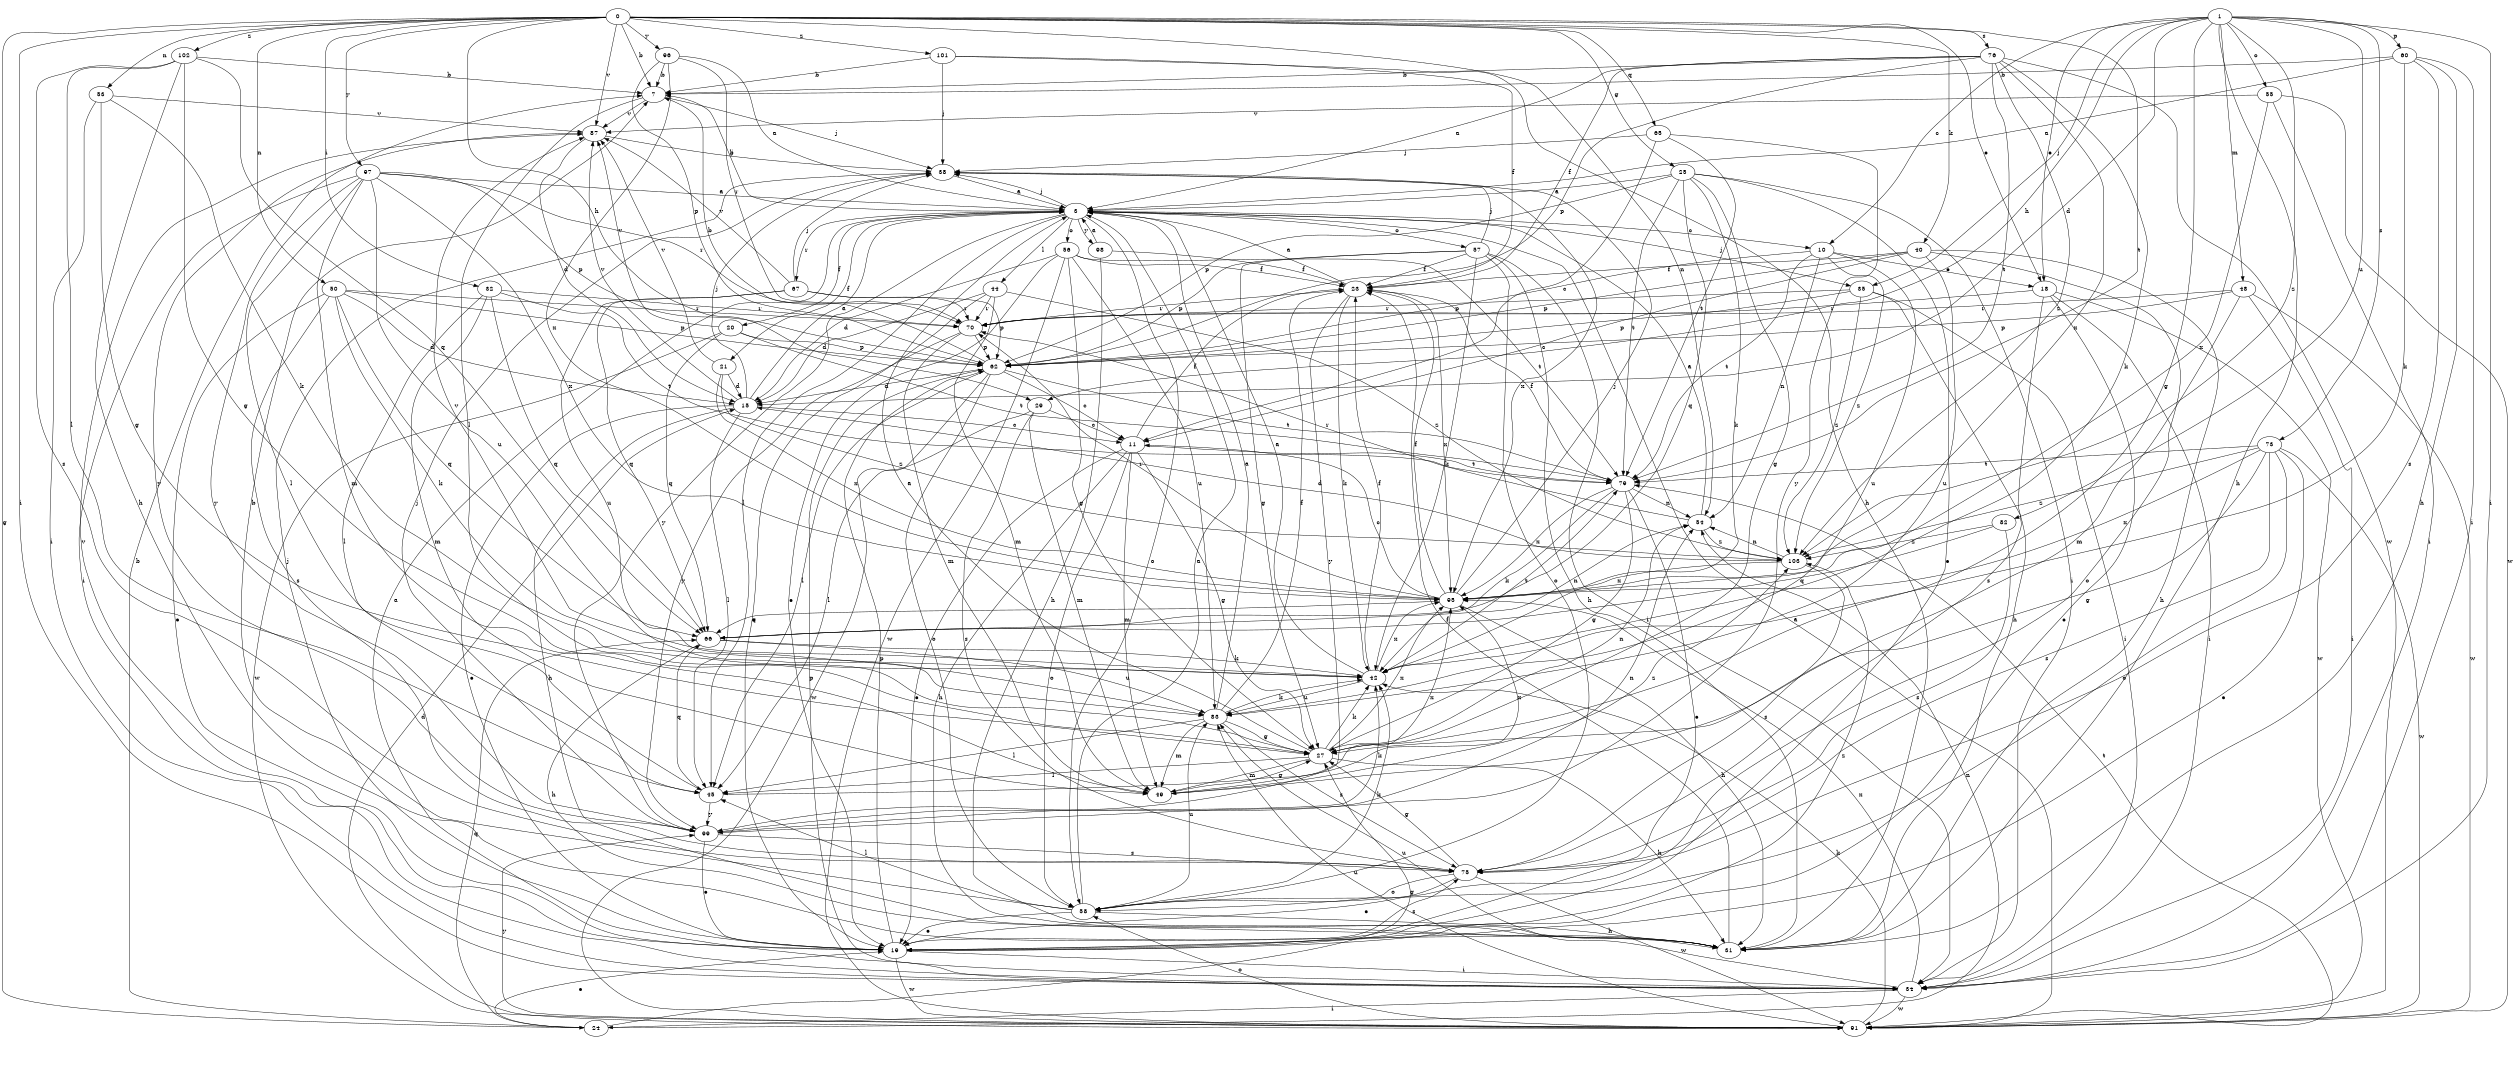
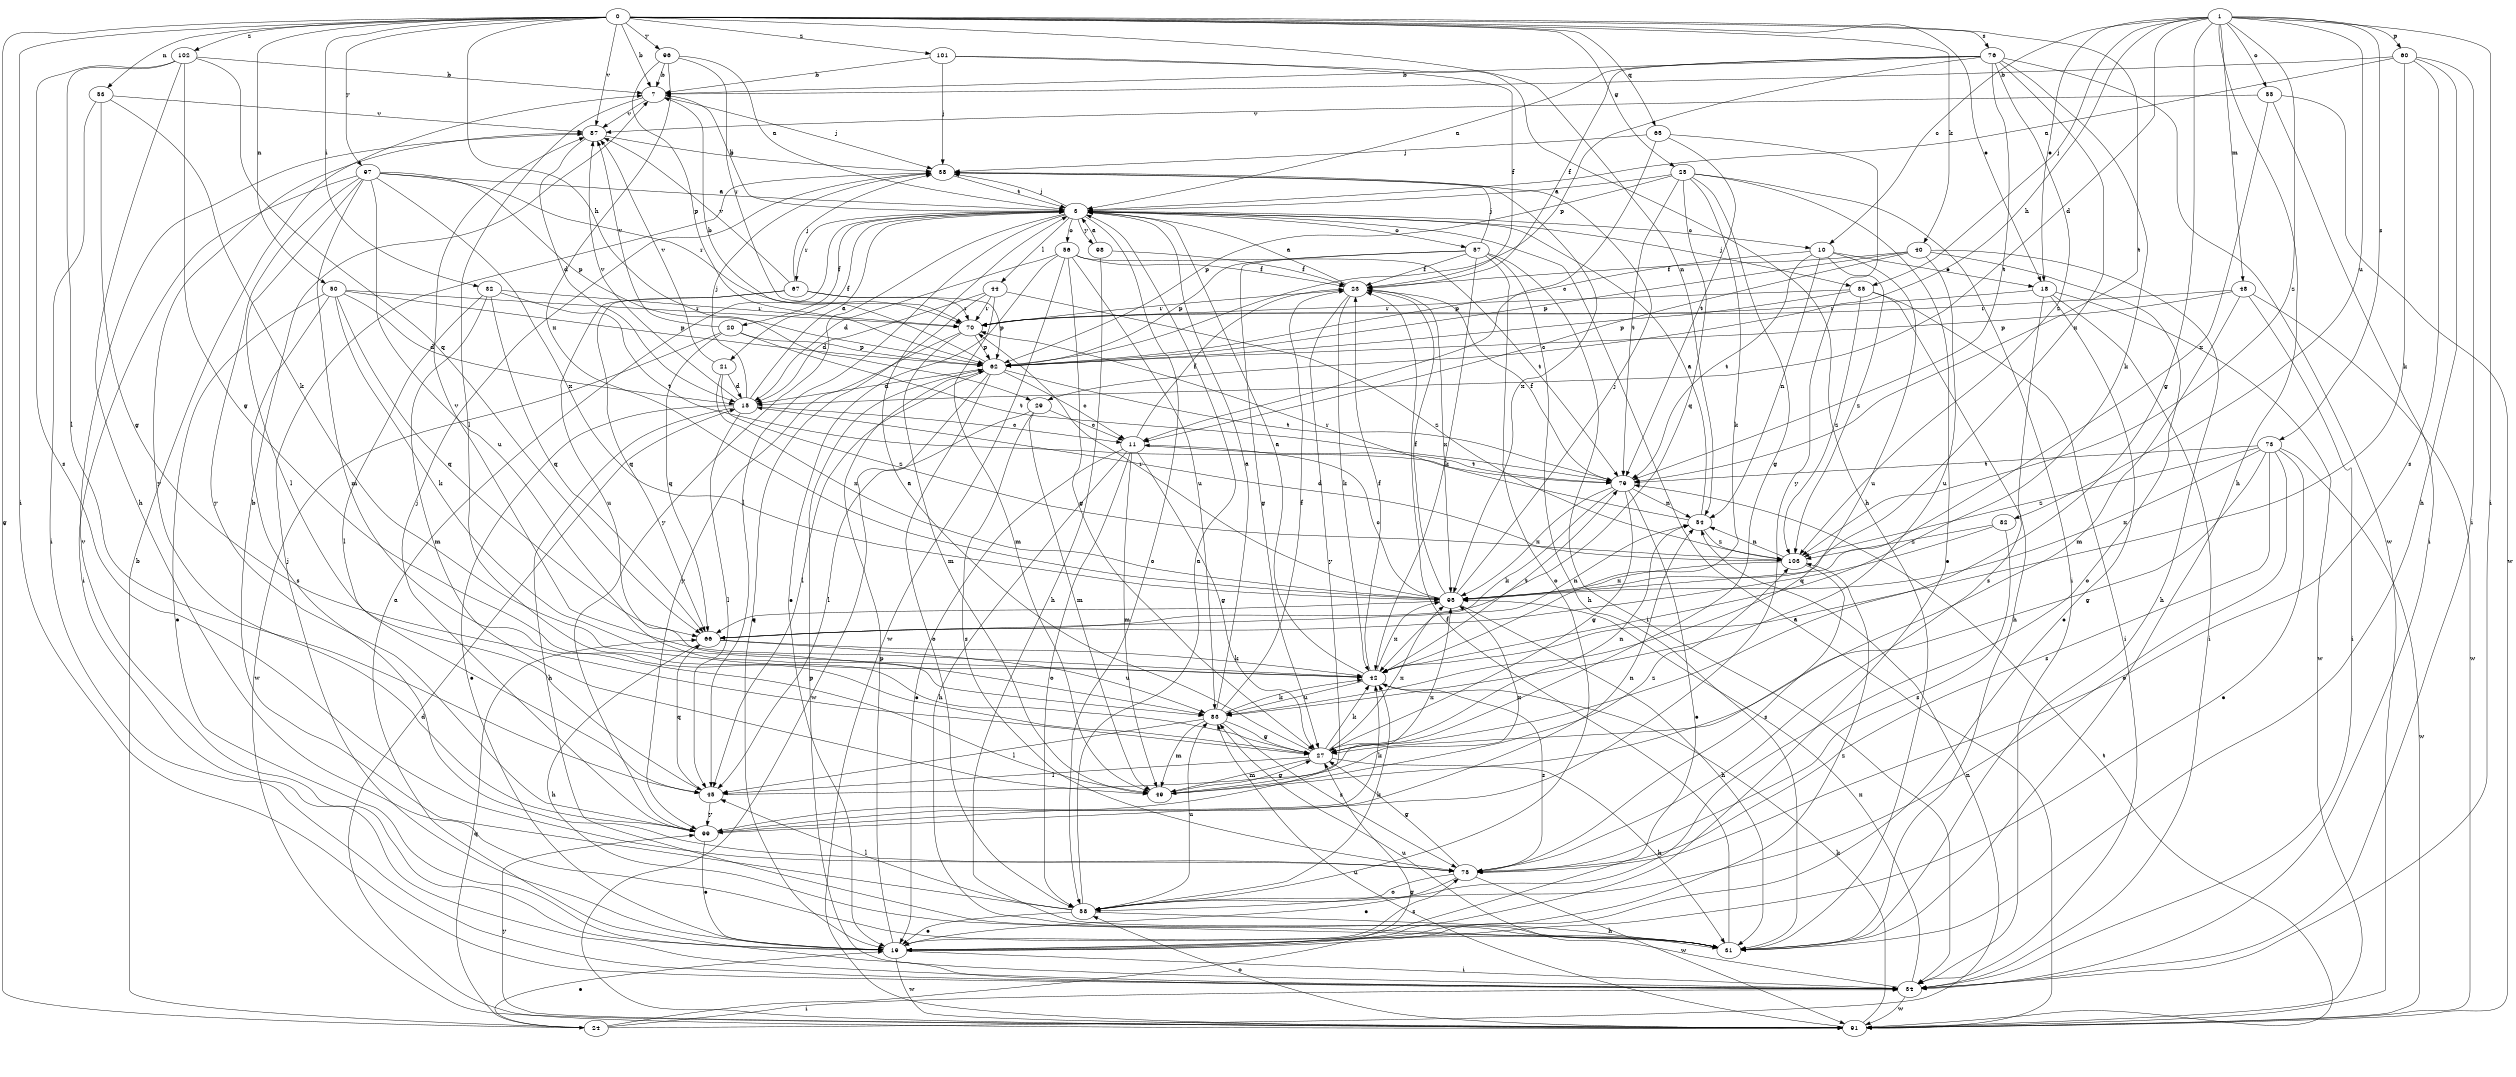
edge "38" -> "3": label "a" -> "t"
edge "99" -> "75": now "42" -> "75"
edge "34" -> "24": reversed
